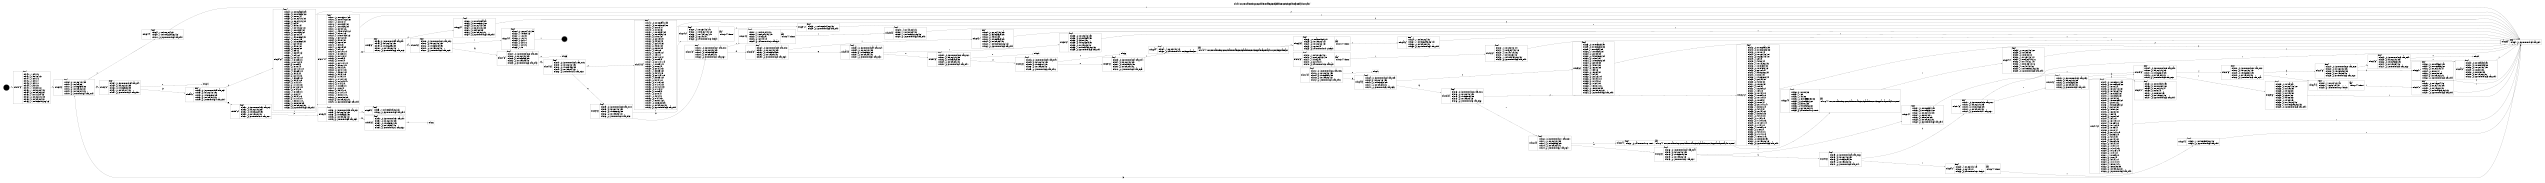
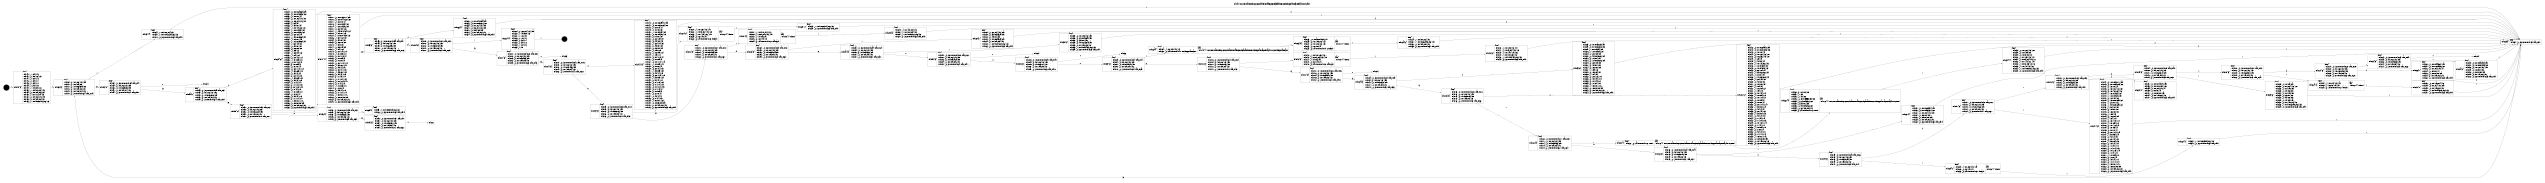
node "0x402108 [25]": added
edge "0x4021b7 [25]" -> "0x4021e9 [25]": now "0x4021b7 [25]" -> "0x402797 [150]"
